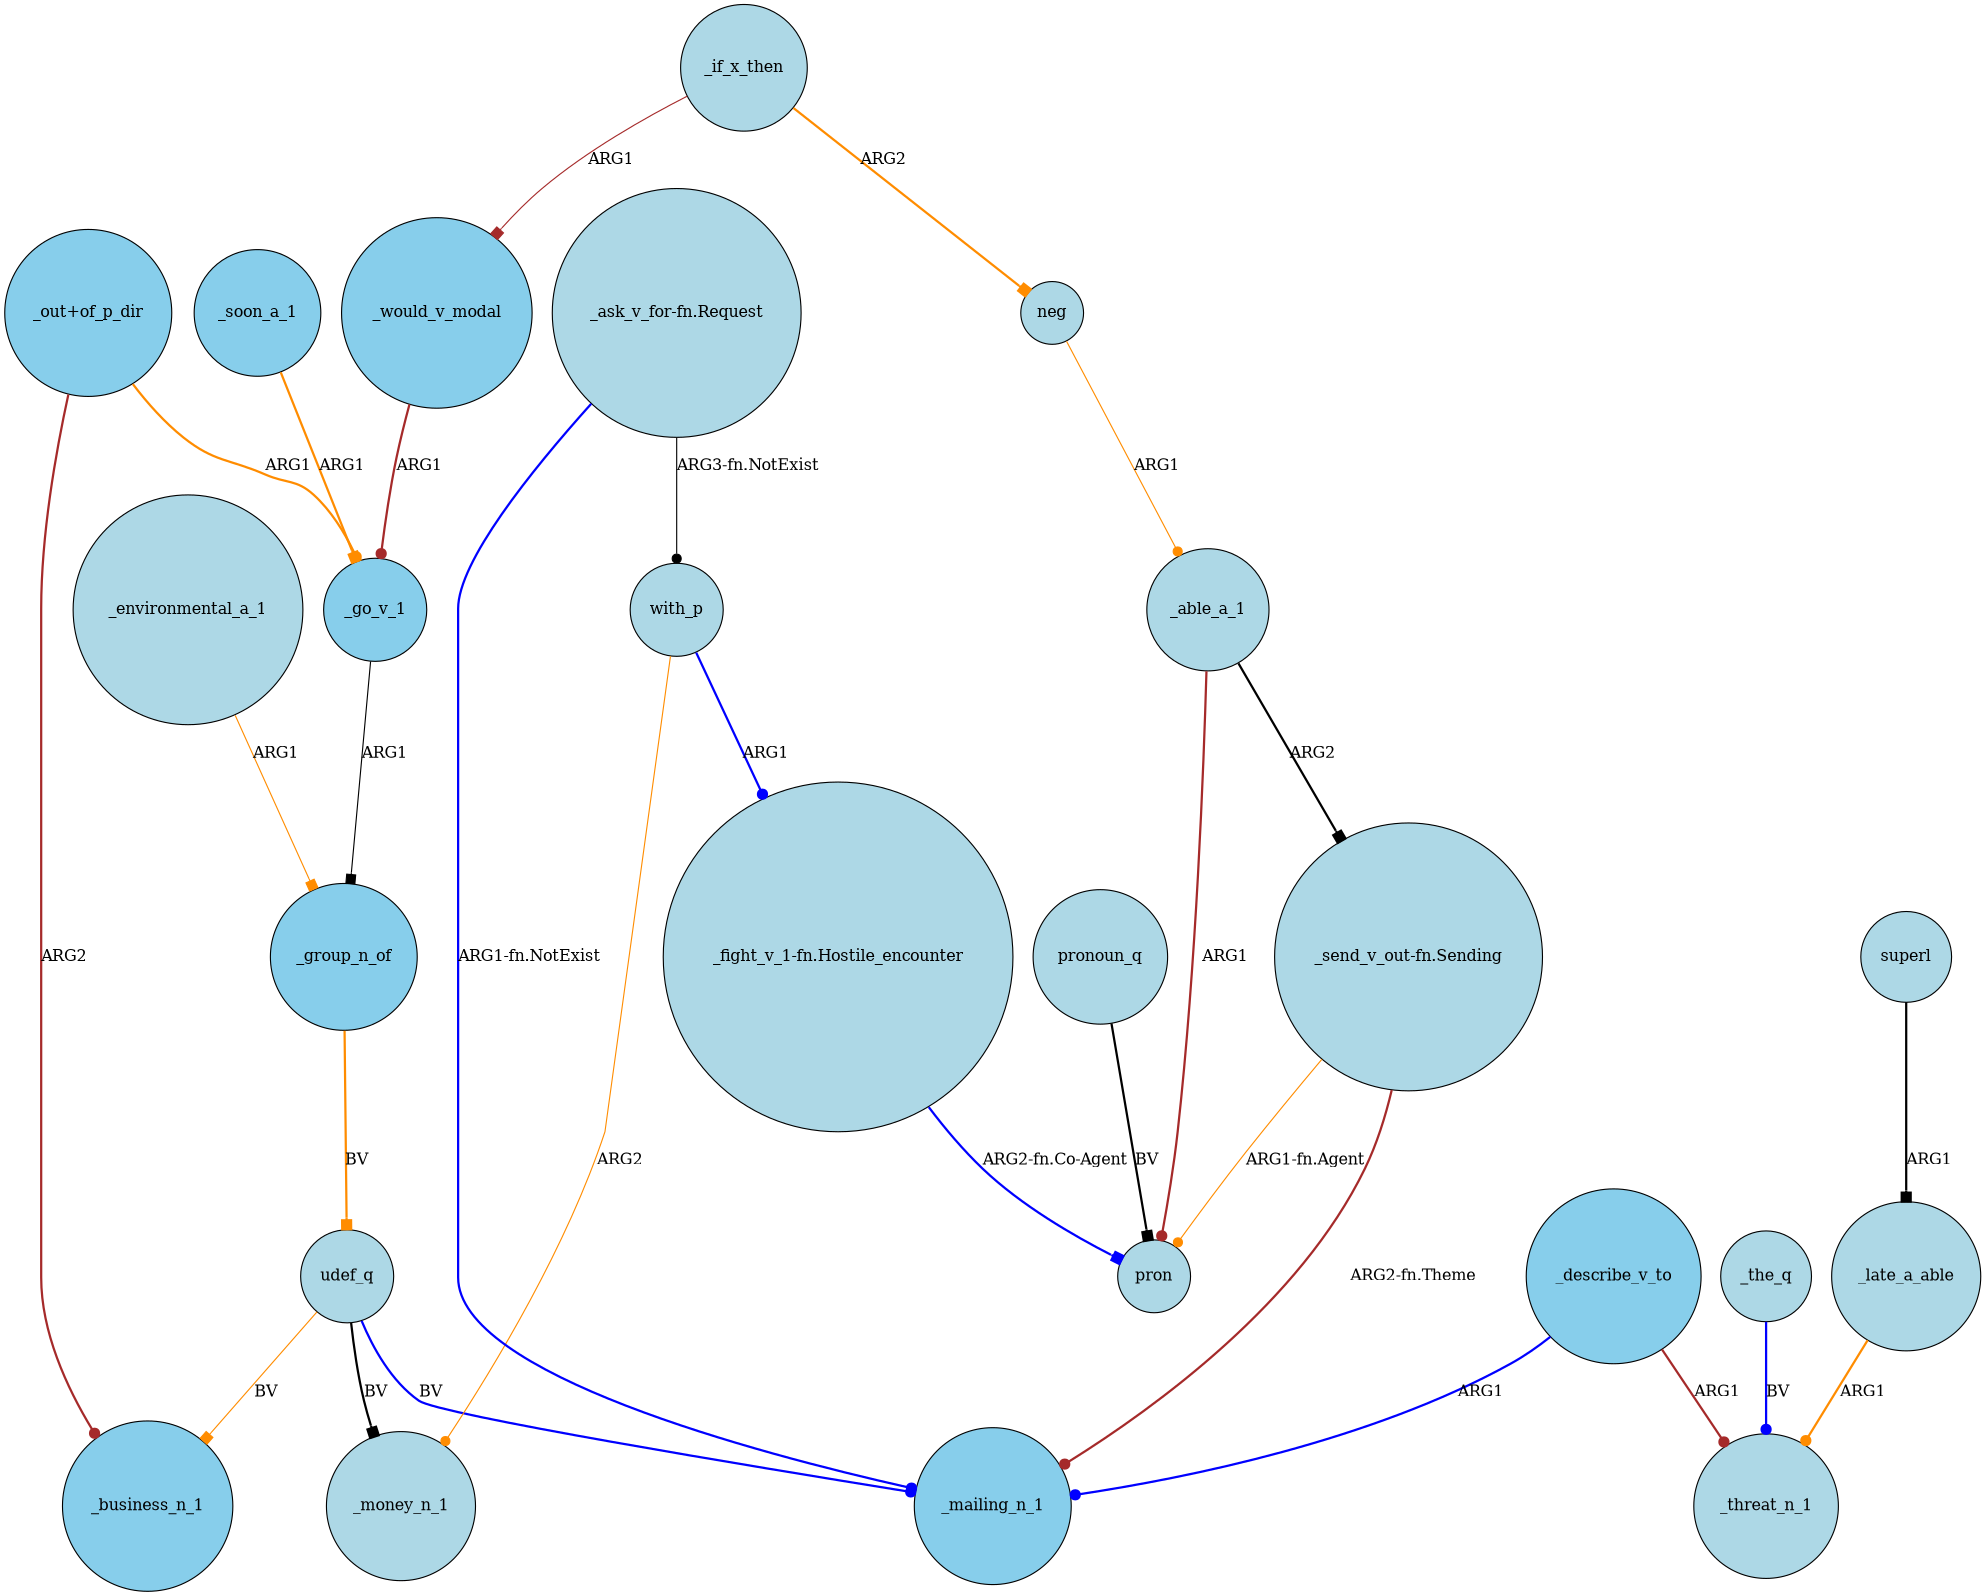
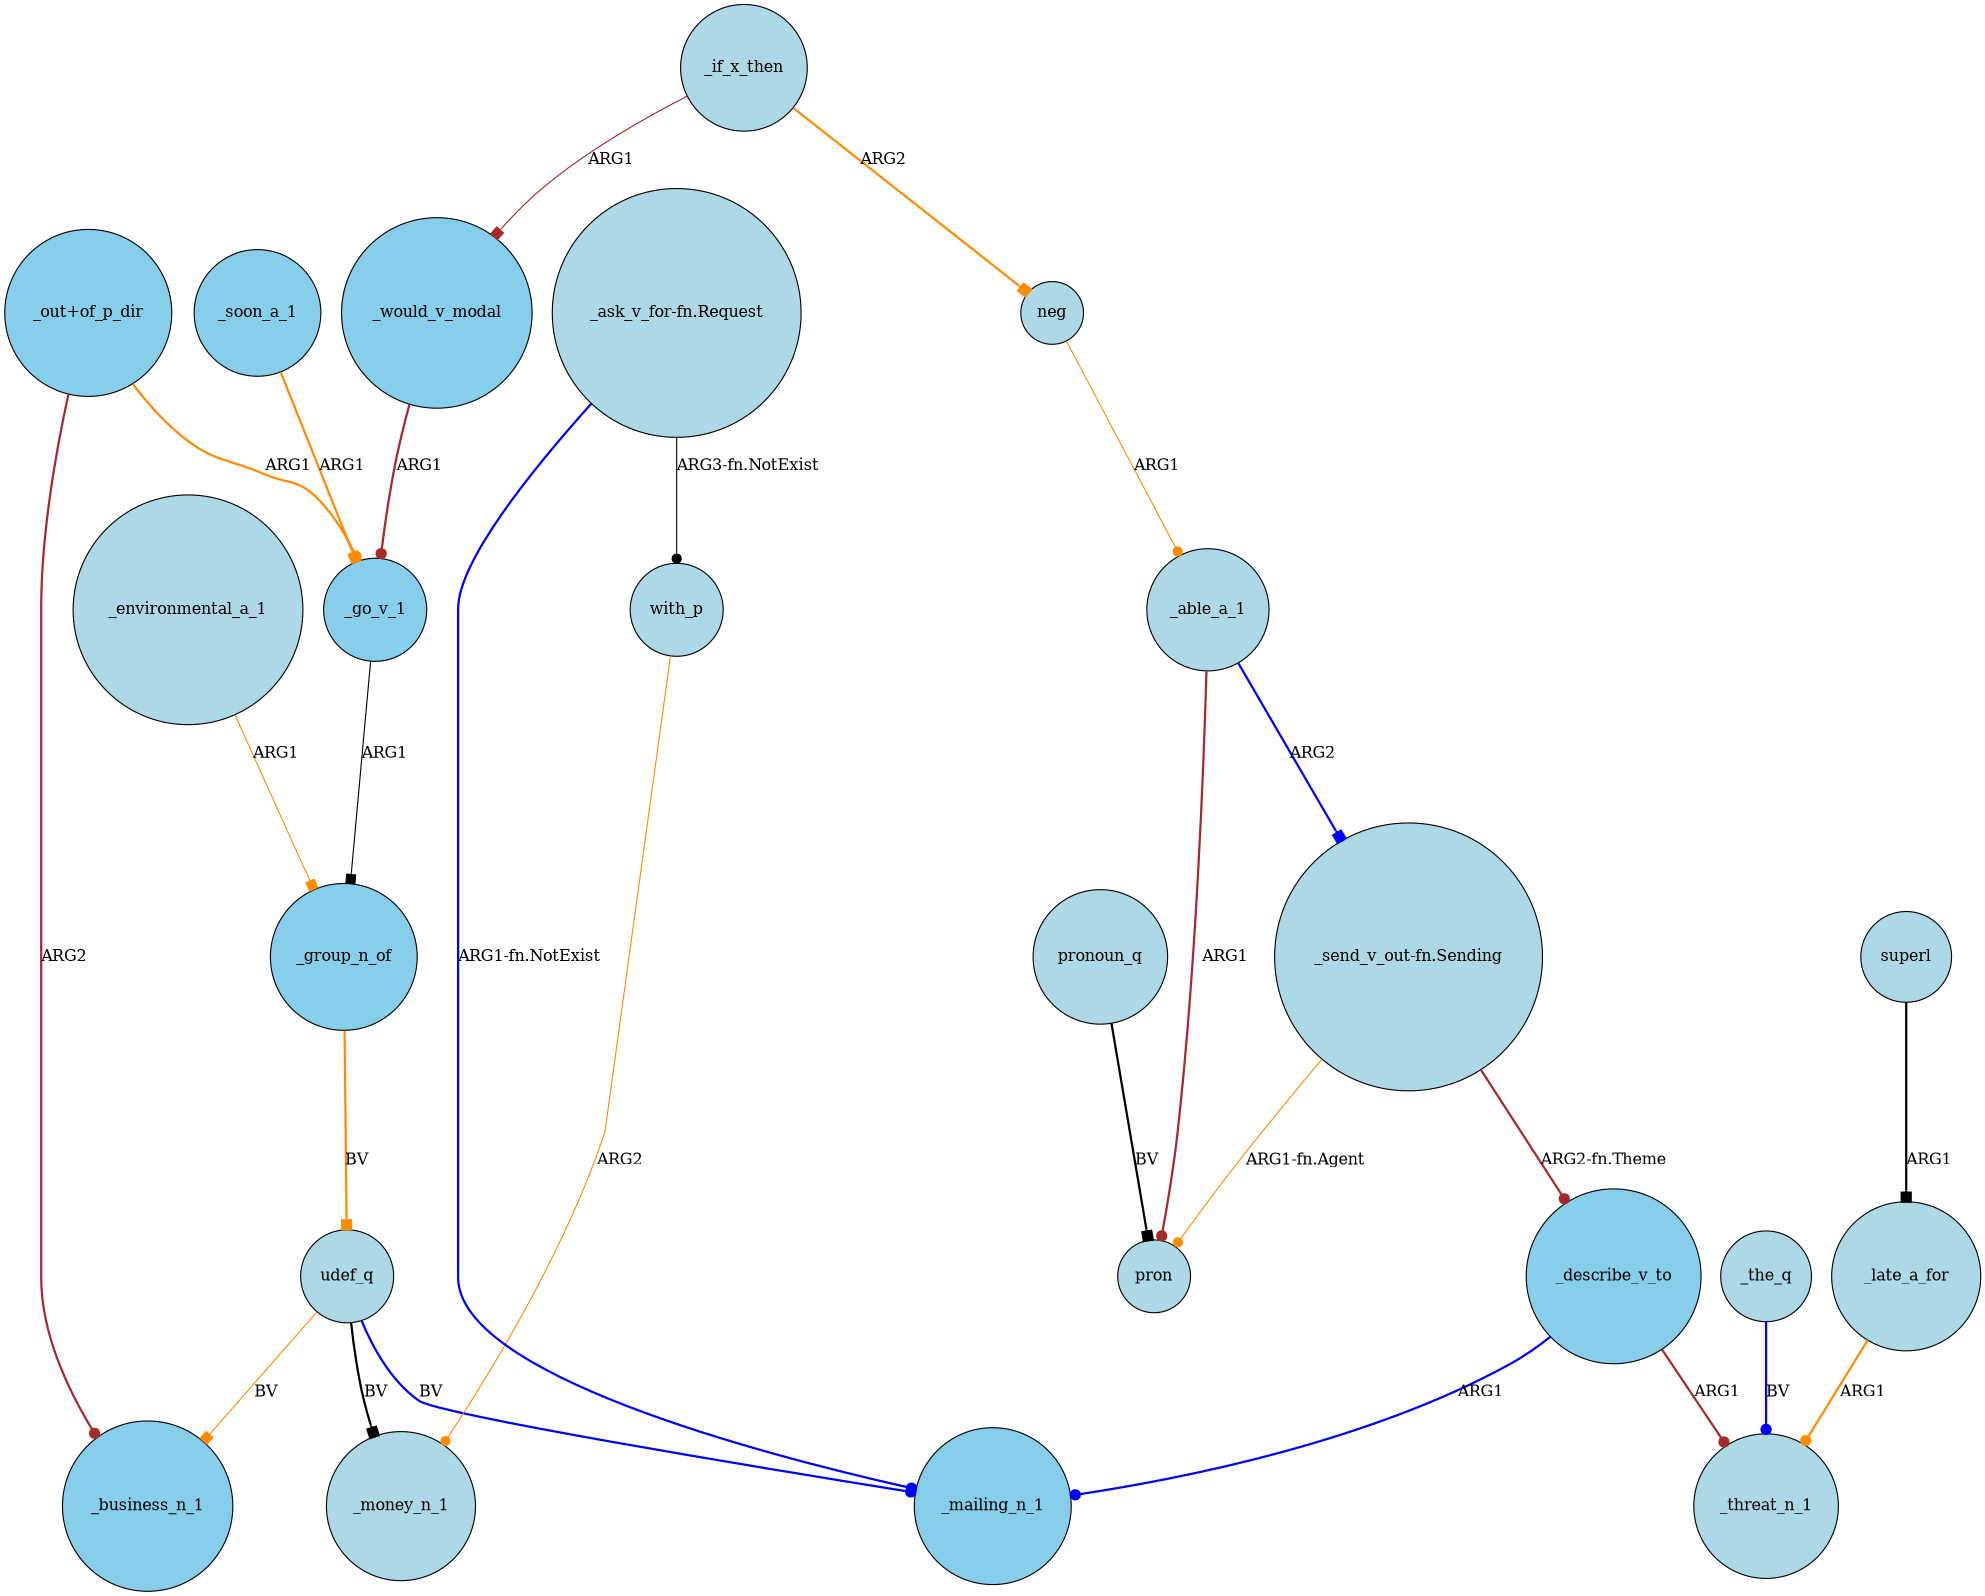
edge "_able_a_1" -> "_send_v_out-fn.Sending": color black -> blue
node "_fight_v_1-fn.Hostile_encounter": removed
node "_late_a_able": label "_late_a_able" -> "_late_a_for"
edge "_send_v_out-fn.Sending" -> "_mailing_n_1": now "_send_v_out-fn.Sending" -> "_describe_v_to"
